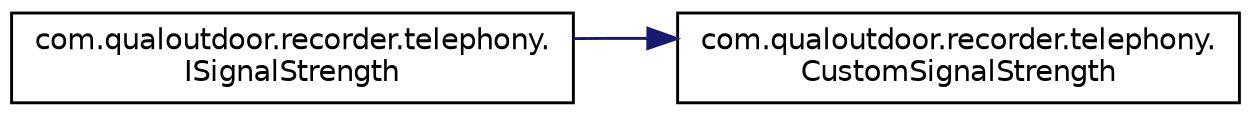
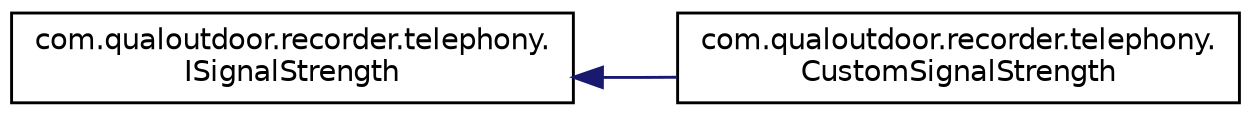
edge "com.qualoutdoor.recorder.telephony. ISignalStrength" -> "com.qualoutdoor.recorder.telephony. CustomSignalStrength": reversed
